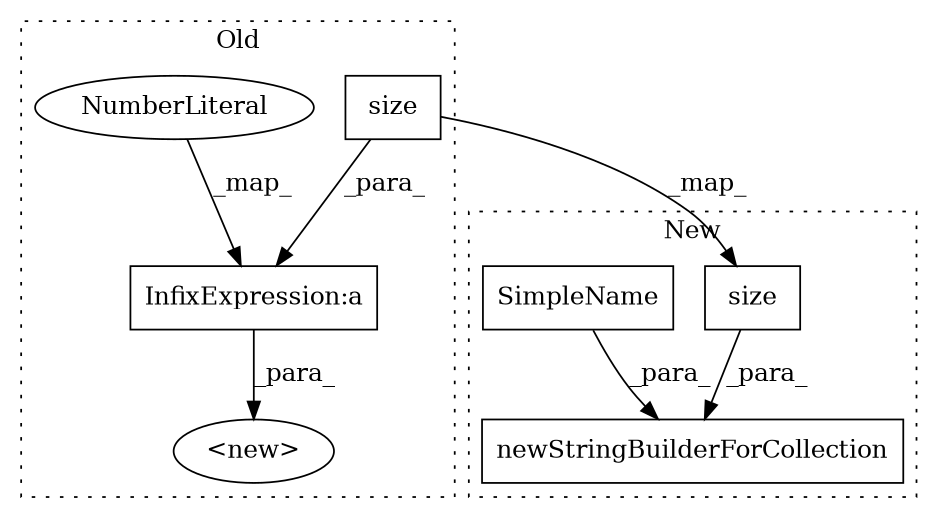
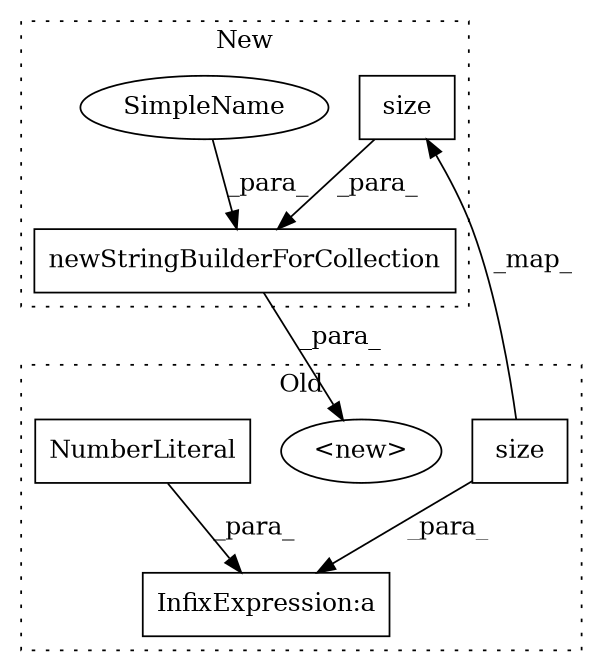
node "NumberLiteral": shape ellipse -> box
edge "NumberLiteral" -> "InfixExpression:a": label "_map_" -> "_para_"
node "SimpleName": shape box -> ellipse
edge "InfixExpression:a" -> "<new>": now "newStringBuilderForCollection" -> "<new>"
